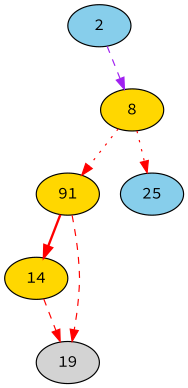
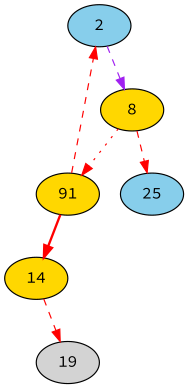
edge "8" -> "25": style dotted -> dashed
edge "91" -> "19": now "91" -> "2"
